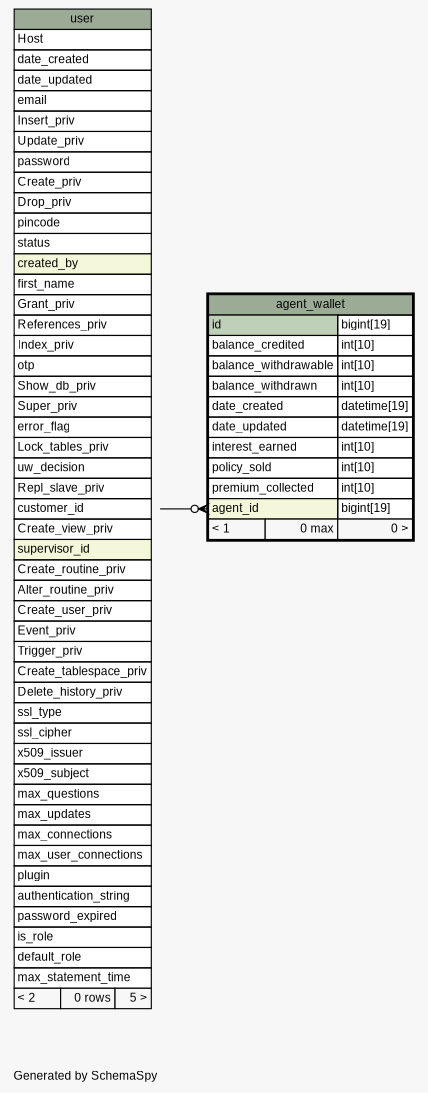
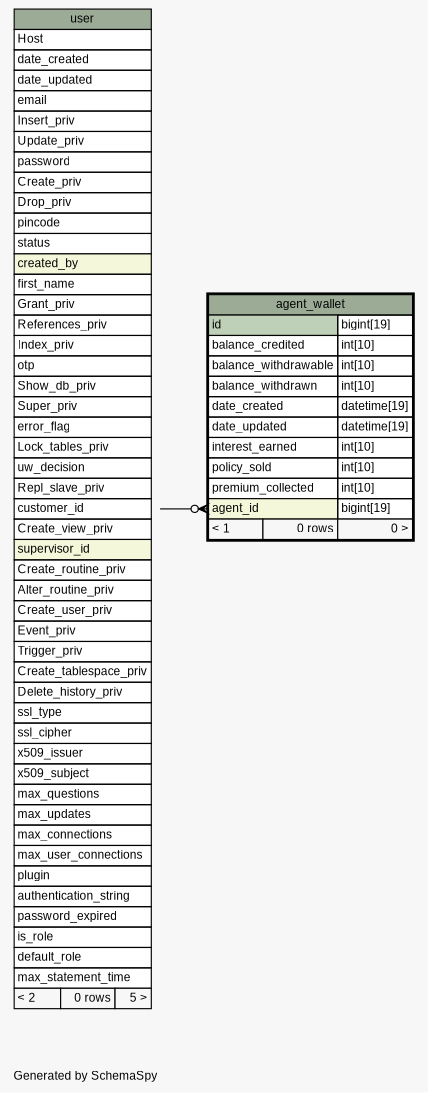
node "agent_wallet": text "0 max" -> "0 rows"
